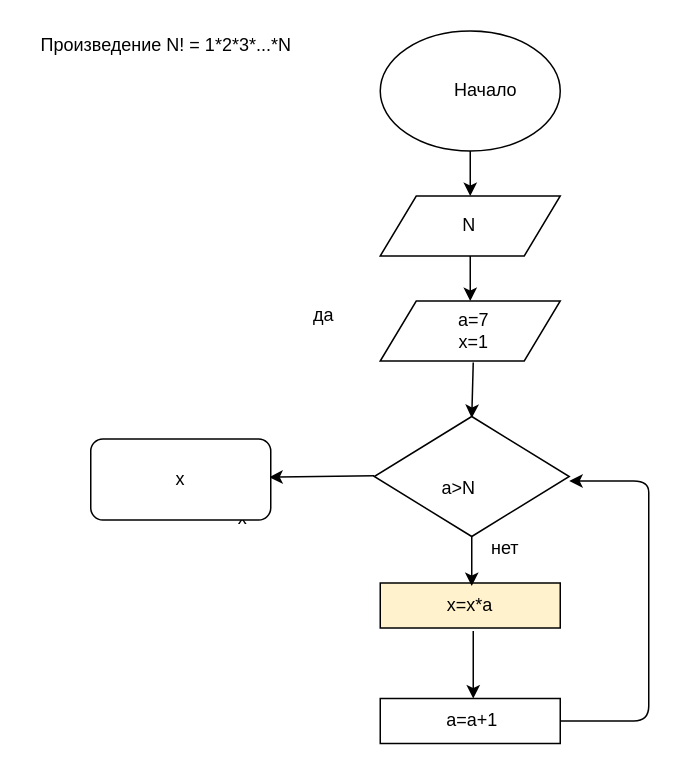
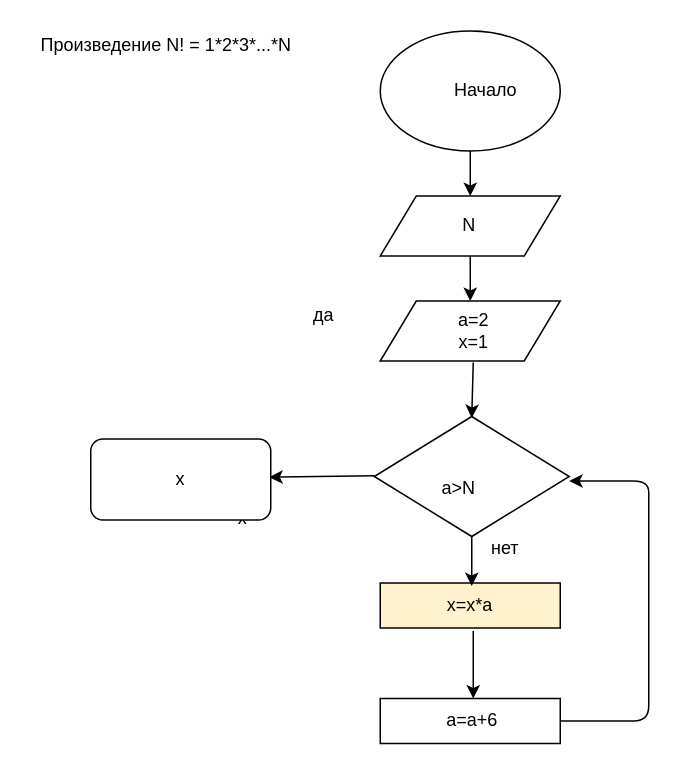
node "a=7 x=1": label "a=7 x=1" -> "a=2 x=1"
node "a=a+1": label "a=a+1" -> "a=a+6"
